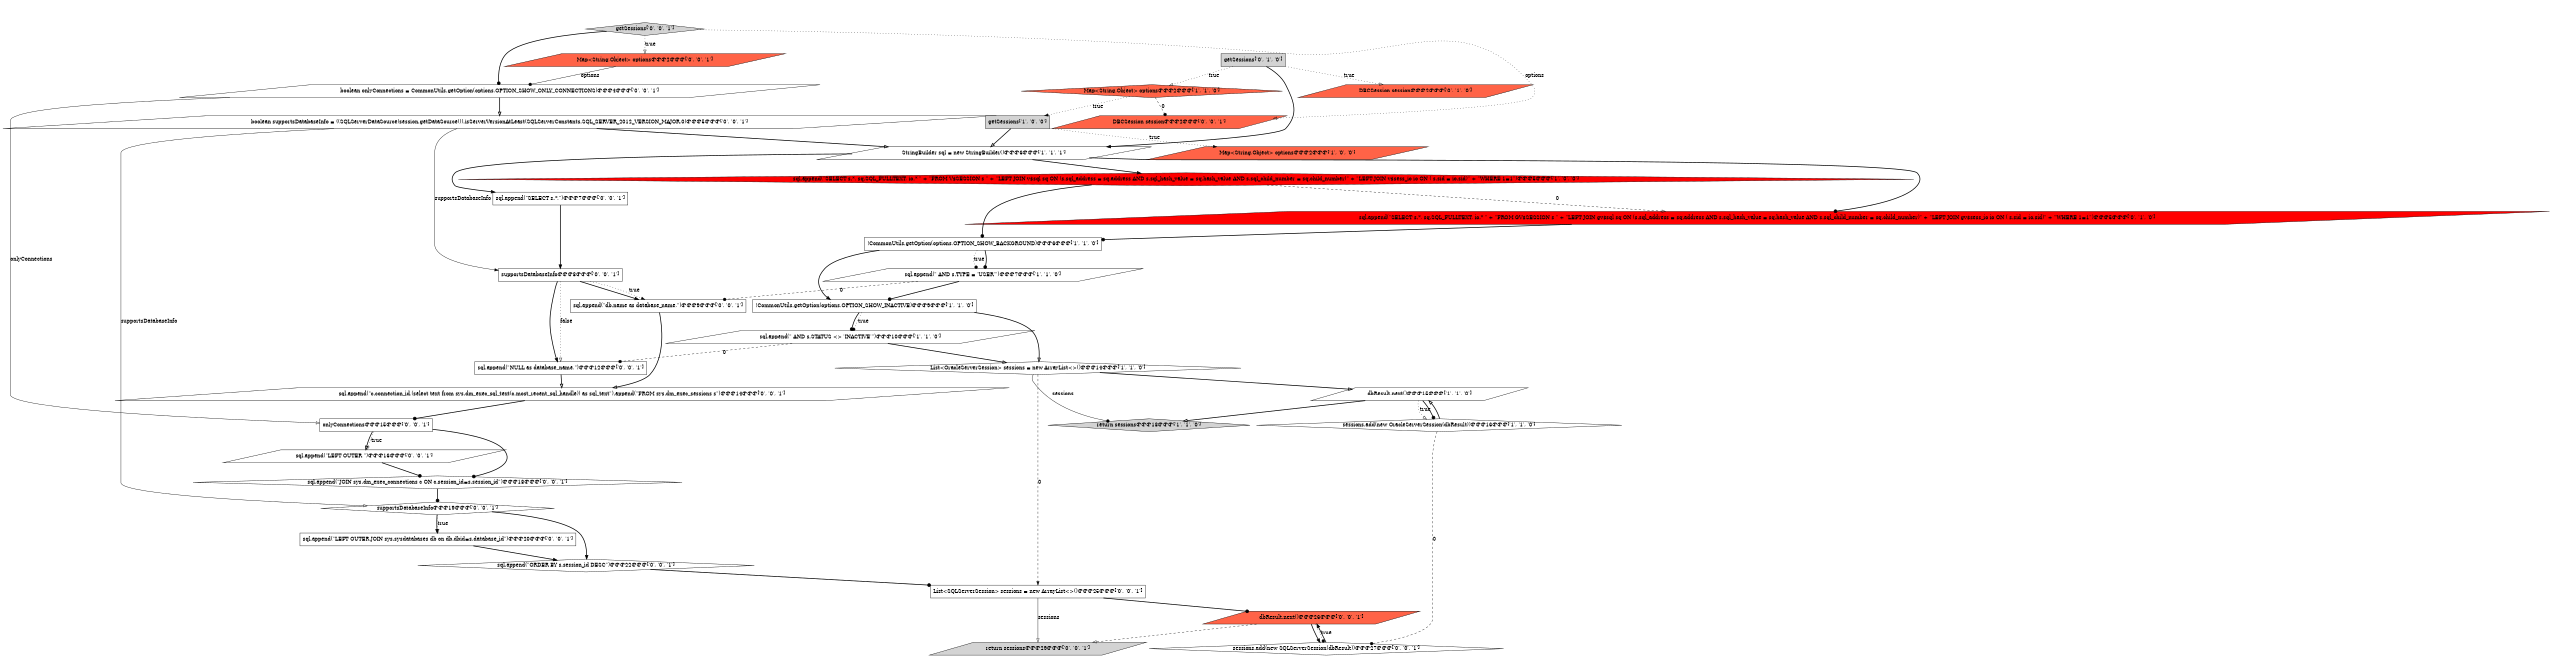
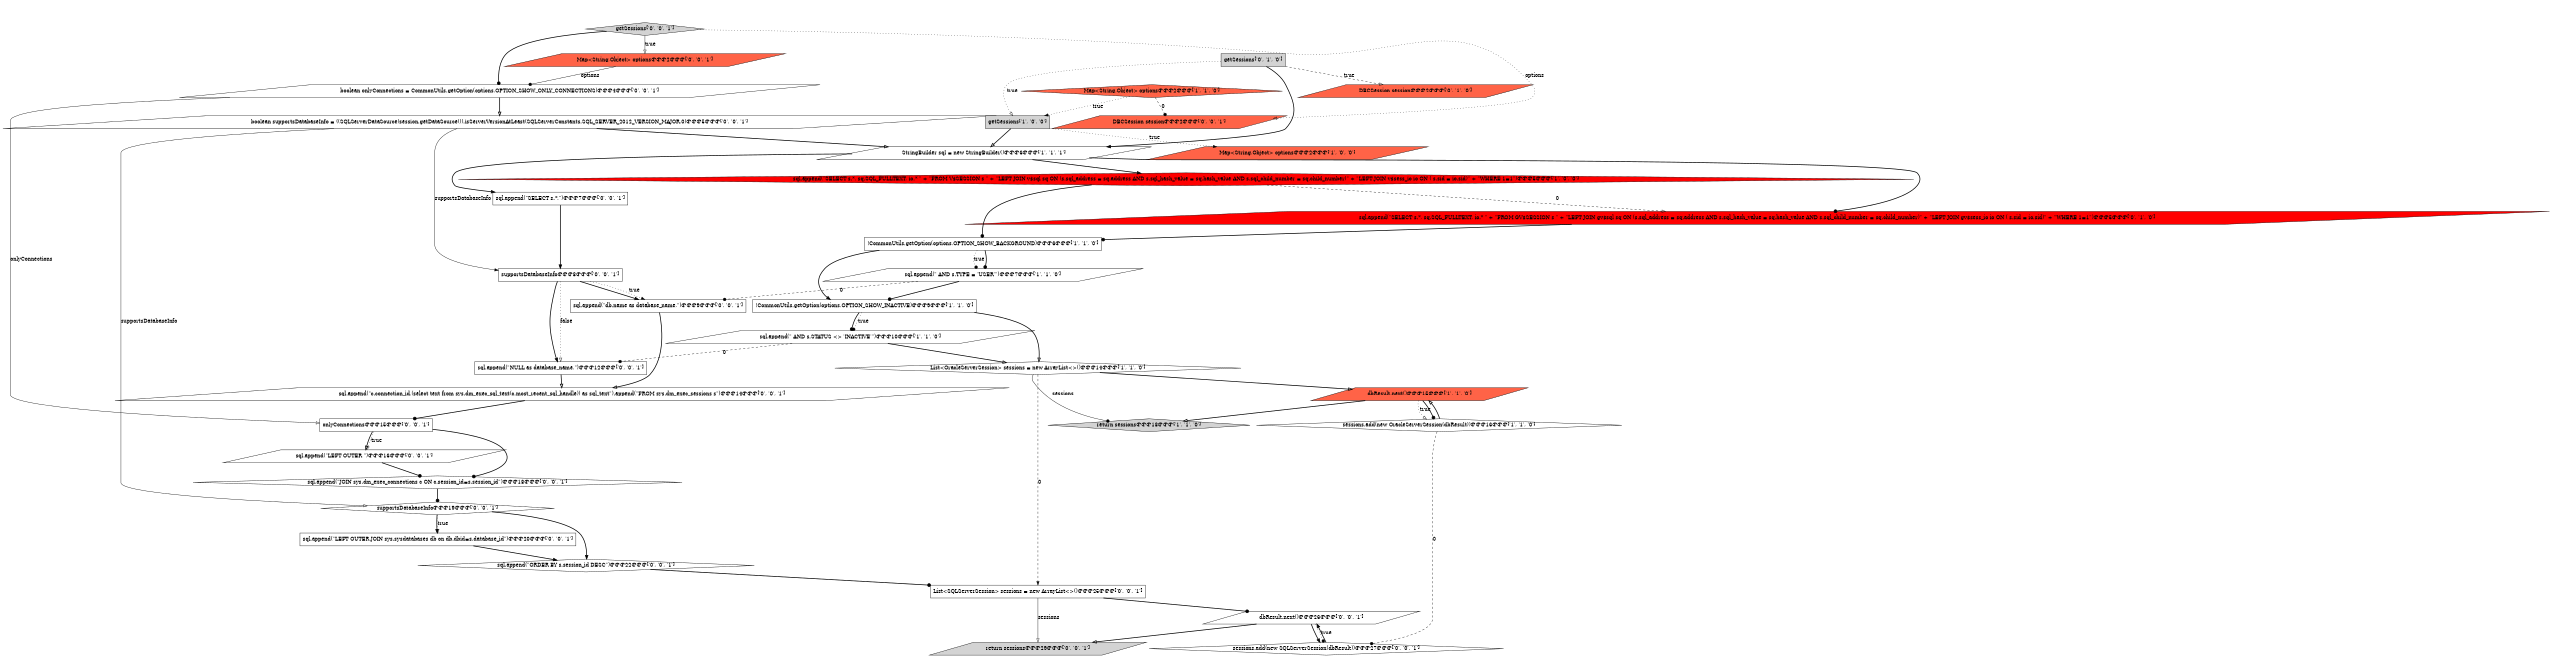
edge "getSessions['0', '0', '1']" -> "Map<String,Object> options@@@2@@@['0', '0', '1']": style dotted -> solid
edge "getSessions['0', '1', '0']" -> "DBCSession session@@@2@@@['0', '1', '0']": style dotted -> dashed
edge "getSessions['0', '1', '0']" -> "Map<String,Object> options@@@2@@@['1', '1', '0']": now "getSessions['0', '1', '0']" -> "getSessions['1', '0', '0']"
node "dbResult.next()@@@15@@@['1', '1', '0']": fillcolor white -> tomato
node "dbResult.next()@@@26@@@['0', '0', '1']": fillcolor tomato -> white
edge "dbResult.next()@@@26@@@['0', '0', '1']" -> "return sessions@@@29@@@['0', '0', '1']": style dashed -> bold
